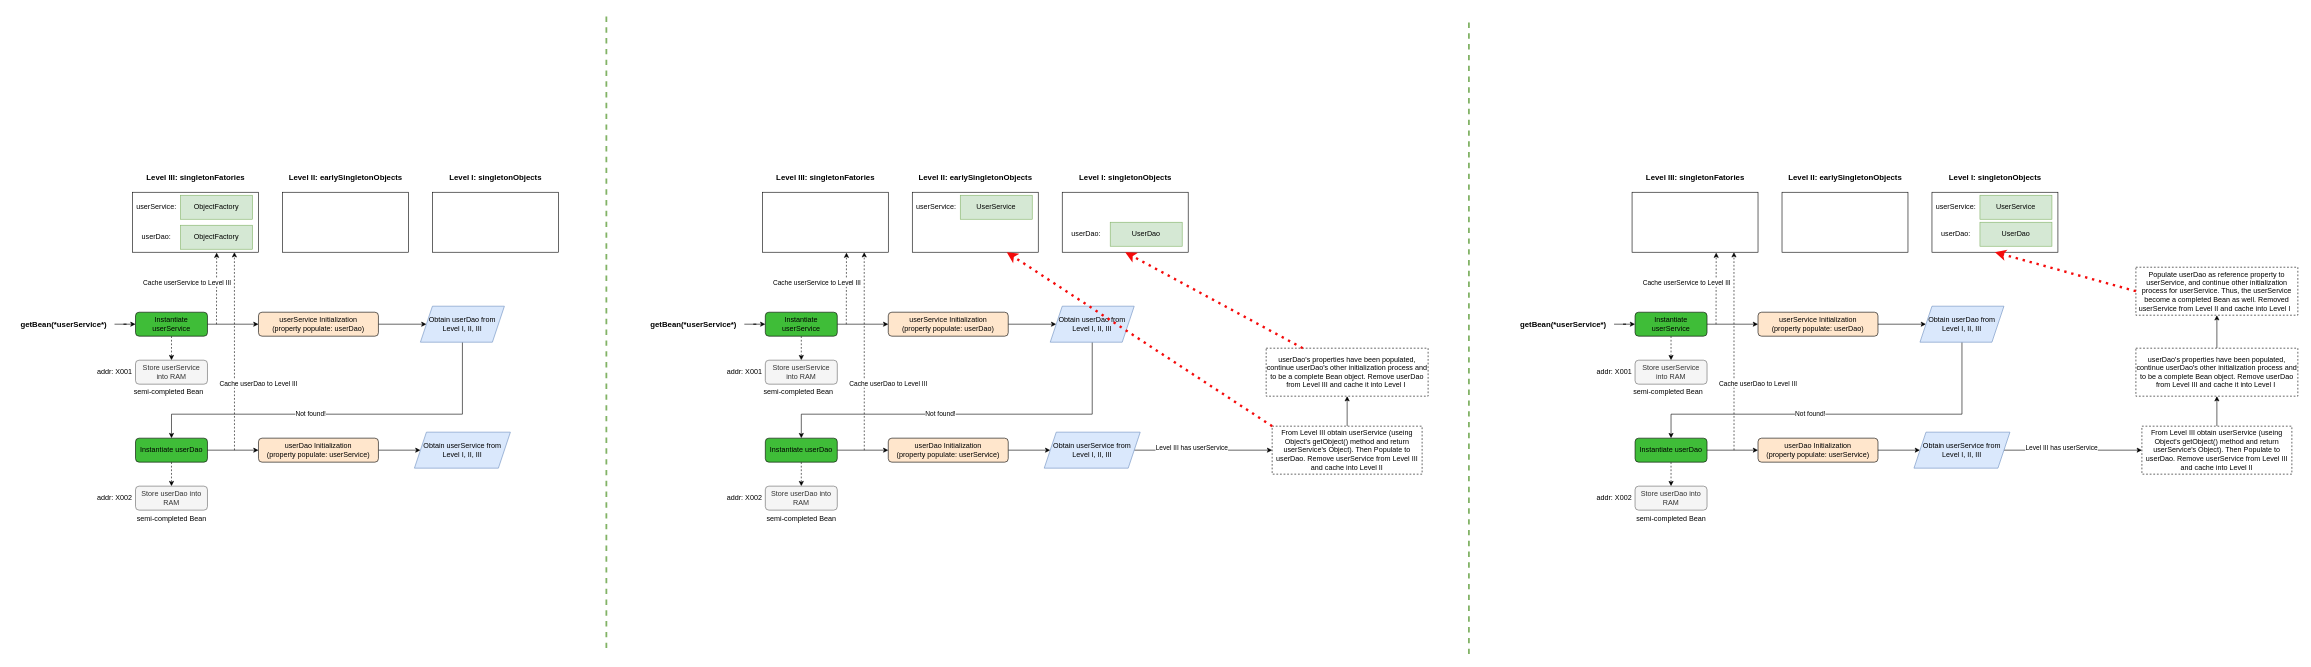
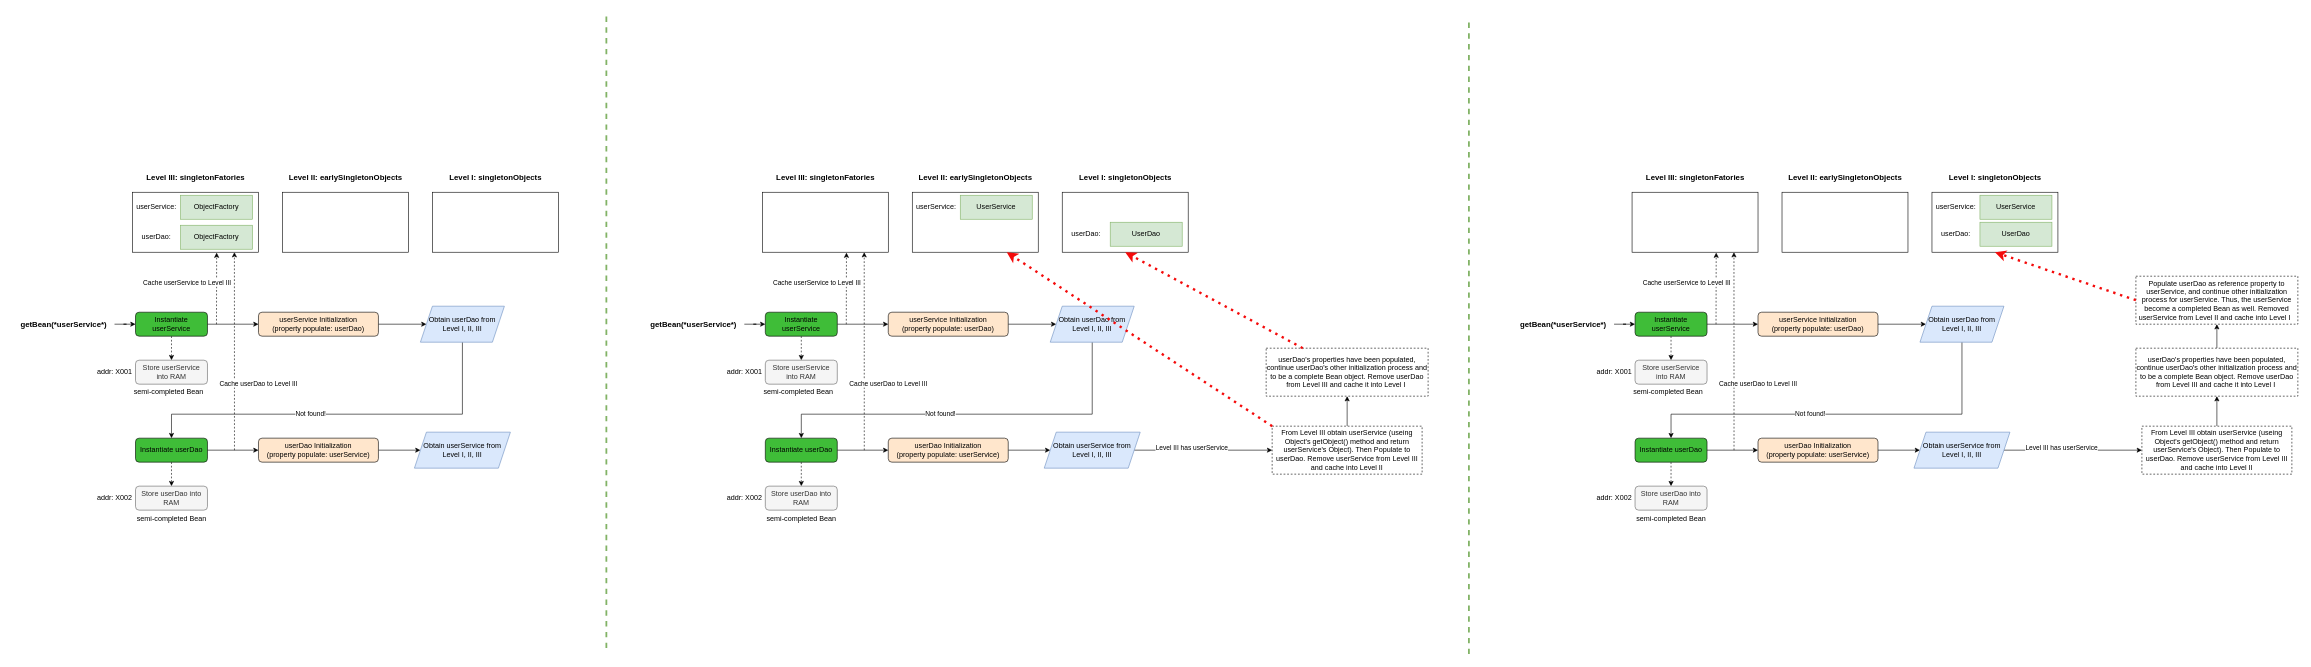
node "Populate userDao as reference property to userService, and continue other initialization process for userService. Thus, the userService become a completed Bean as well. Removed userService from Level II and cache into Level I": moved (2217, 291) -> (2217, 300)
